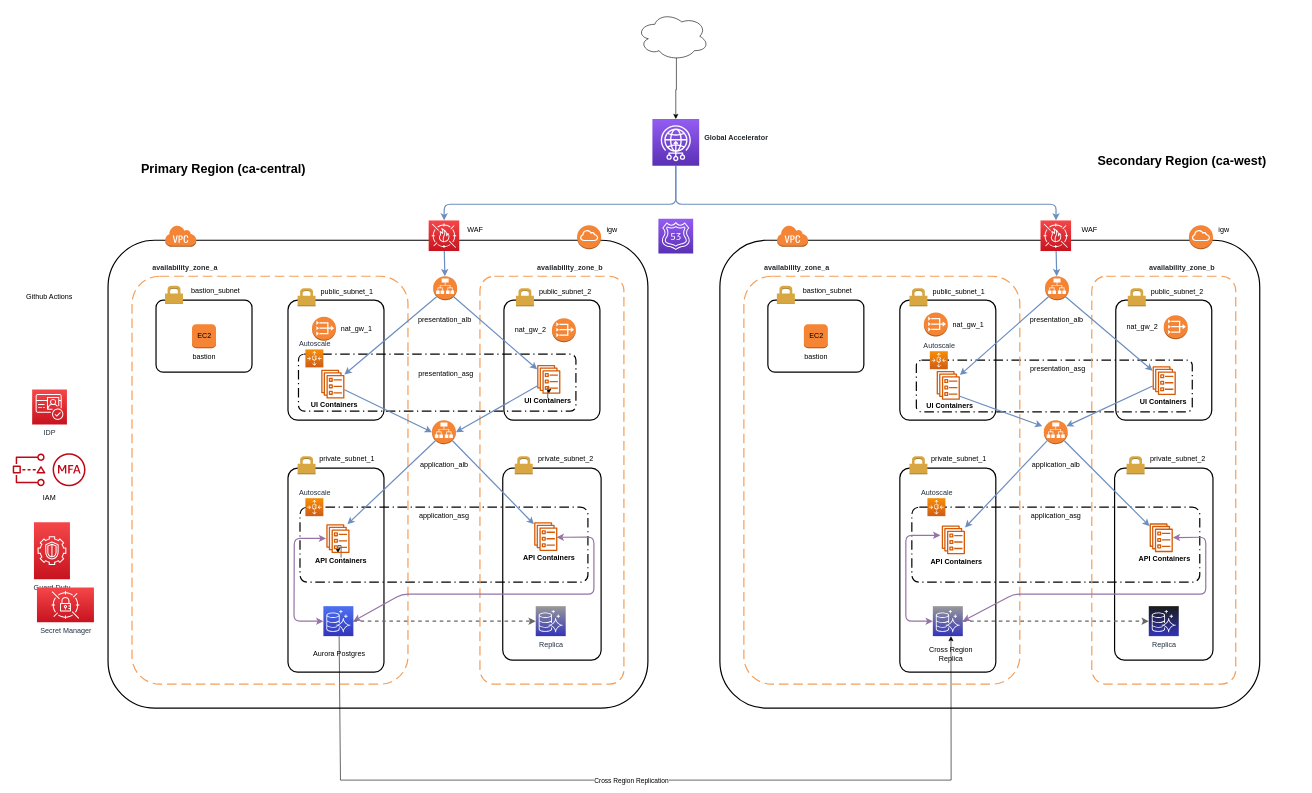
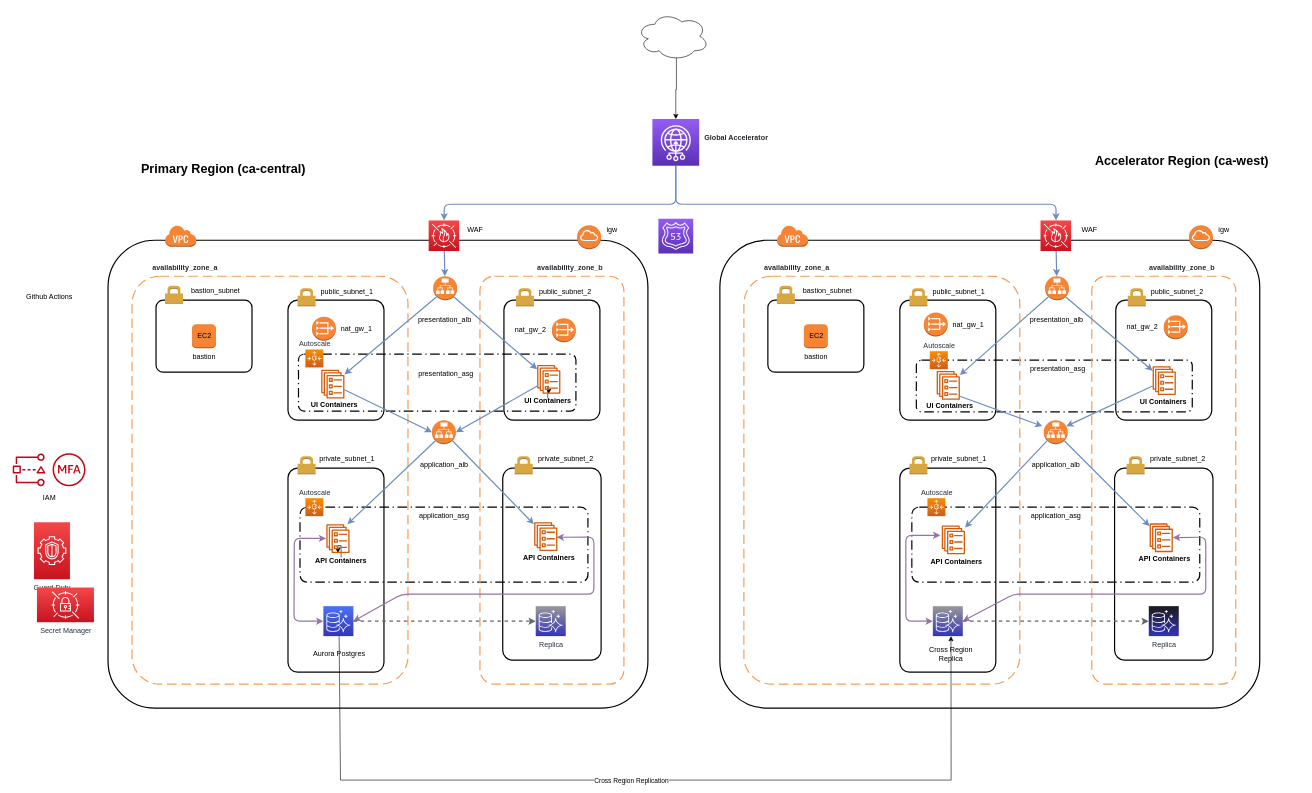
node "Secondary Region (ca-west)": label "Secondary Region (ca-west)" -> "Accelerator Region (ca-west)"
node "IDP": removed
